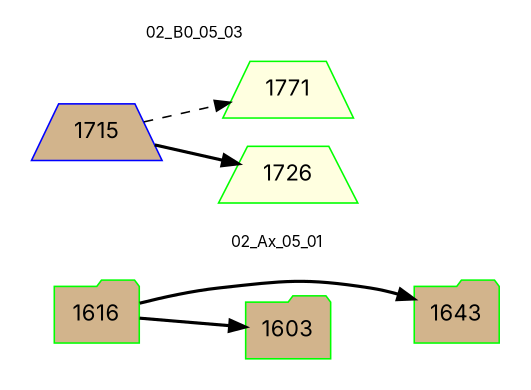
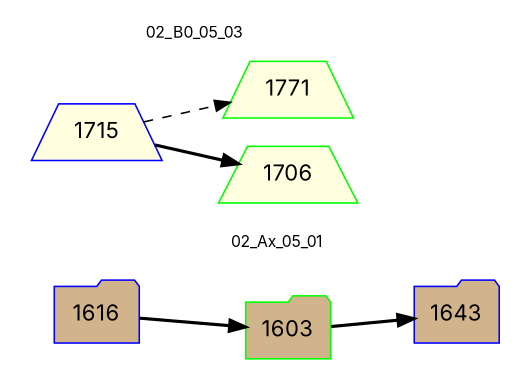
node "1715": fillcolor tan -> lightyellow
node "1726": label "1726" -> "1706"
edge "1616" -> "1643": now "1603" -> "1643"
node "1616": color green -> blue
node "1643": color green -> blue
